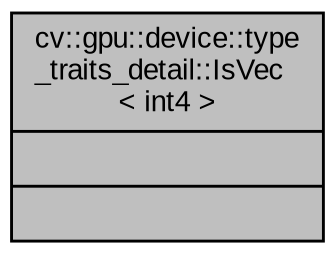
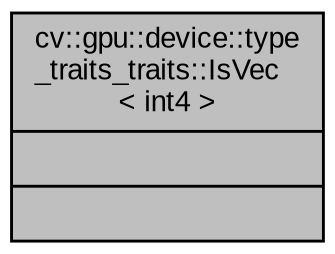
node "cv::gpu::device::type": text "_traits_detail::IsVec" -> "_traits_traits::IsVec"
